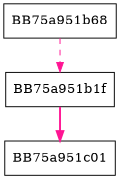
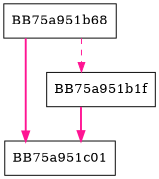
edge "BB75a951b68" -> "BB75a951c01": added
